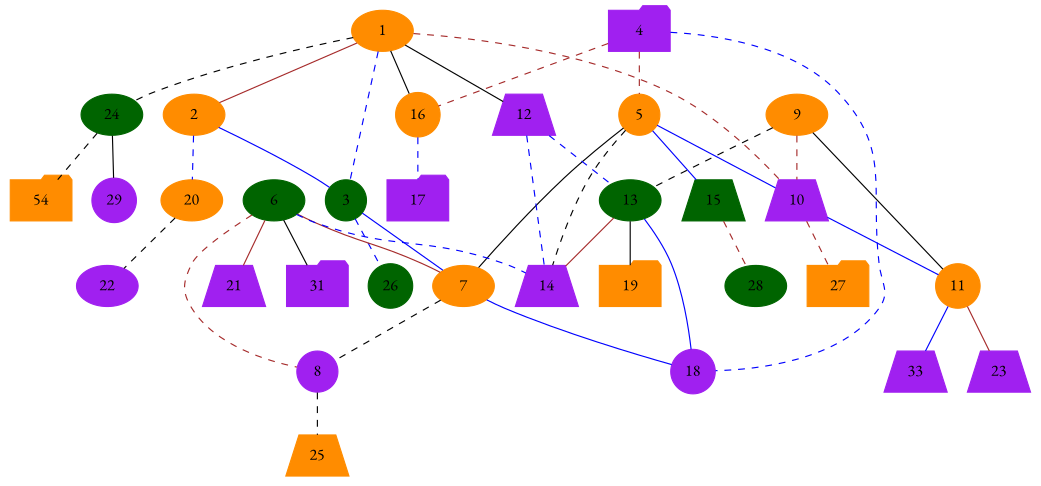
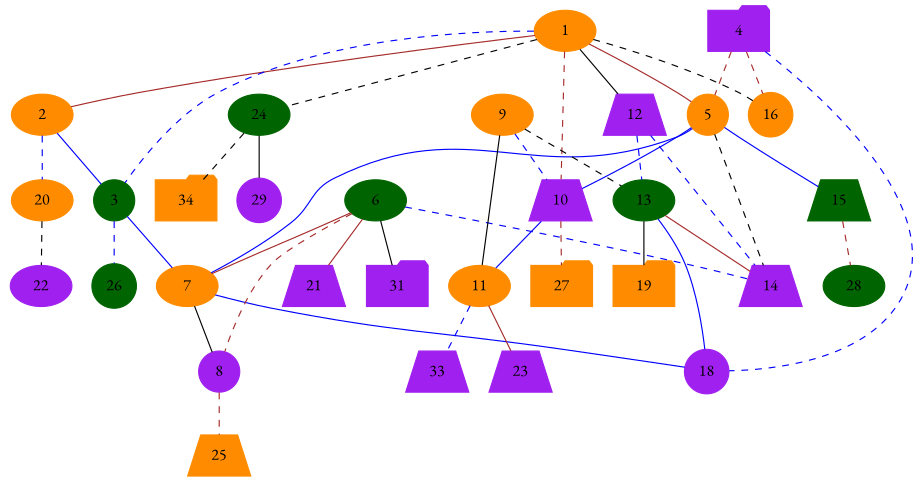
edge "1" -- "16": style solid -> dashed
edge "1" -- "5": added
edge "9" -- "10": color brown -> blue
edge "5" -- "7": color black -> blue
node "54": label "54" -> "34"
node "17": removed
node "11": shape circle -> ellipse
edge "11" -- "33": style solid -> dashed
edge "7" -- "8": style dashed -> solid
edge "8" -- "25": color black -> brown
